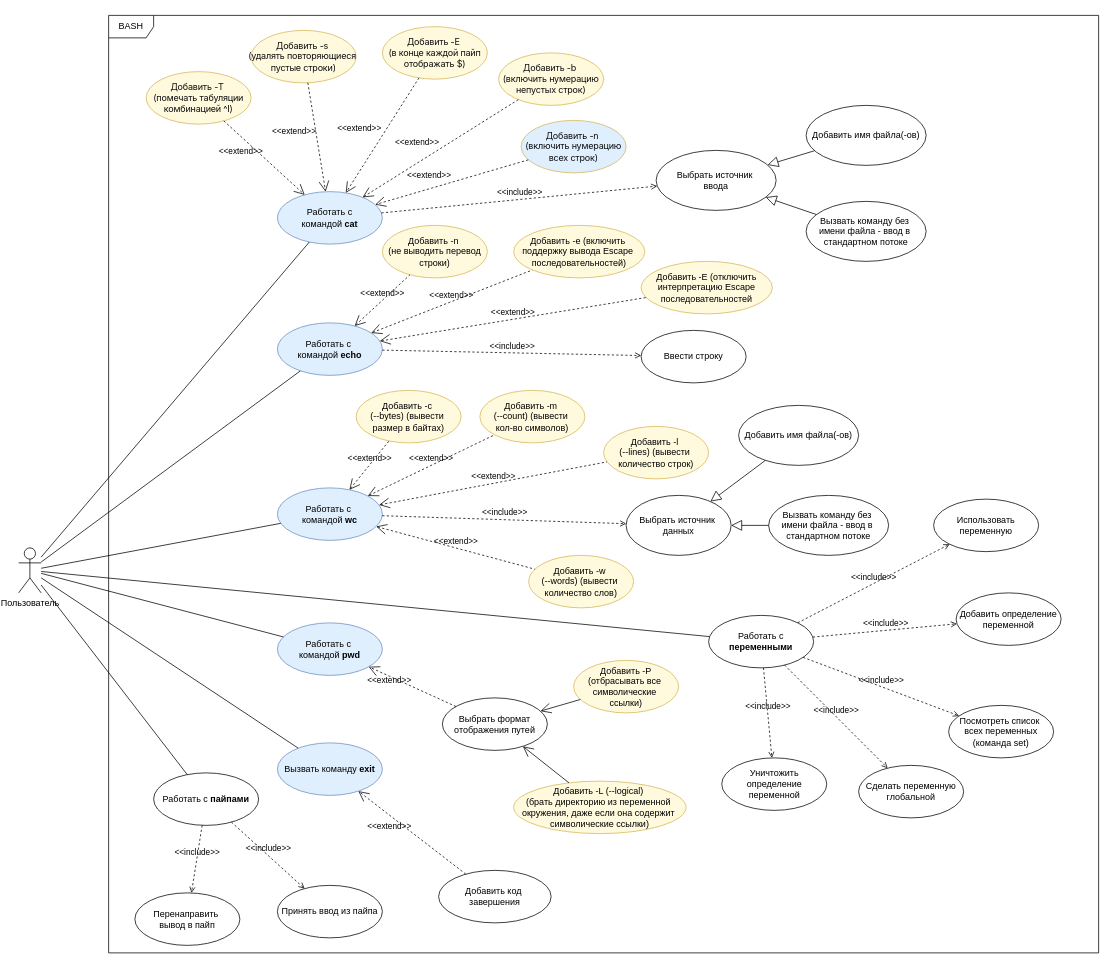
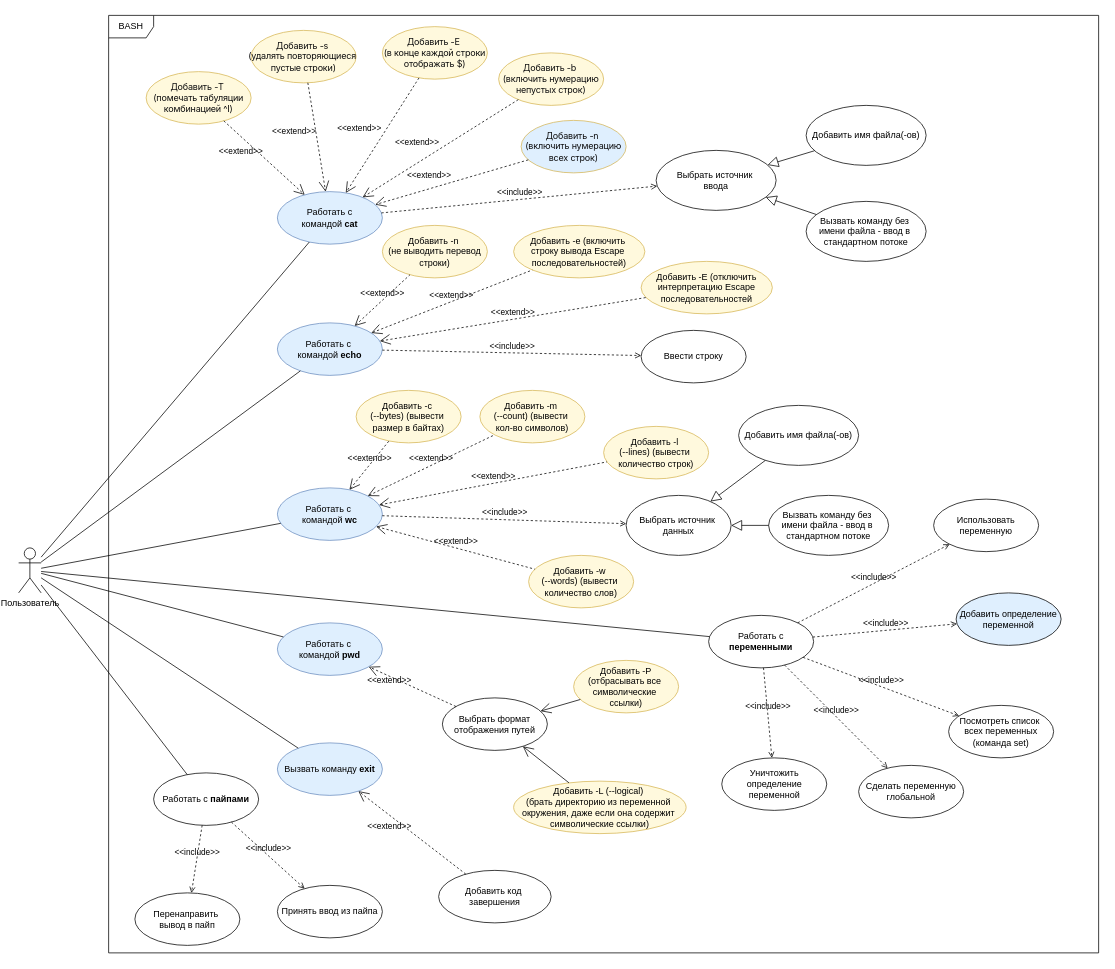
node "Добавить -E (в конце каждой пайп отображать $)": label "Добавить -E (в конце каждой пайп отображать $)" -> "Добавить -E (в конце каждой строки отображать $)"
node "Добавить -e (включить поддержку вывода Escape последовательностей)": label "Добавить -e (включить поддержку вывода Escape последовательностей)" -> "Добавить -e (включить строку вывода Escape последовательностей)"
node "Добавить определение переменной": fillcolor #ffffff -> #dfeffe
